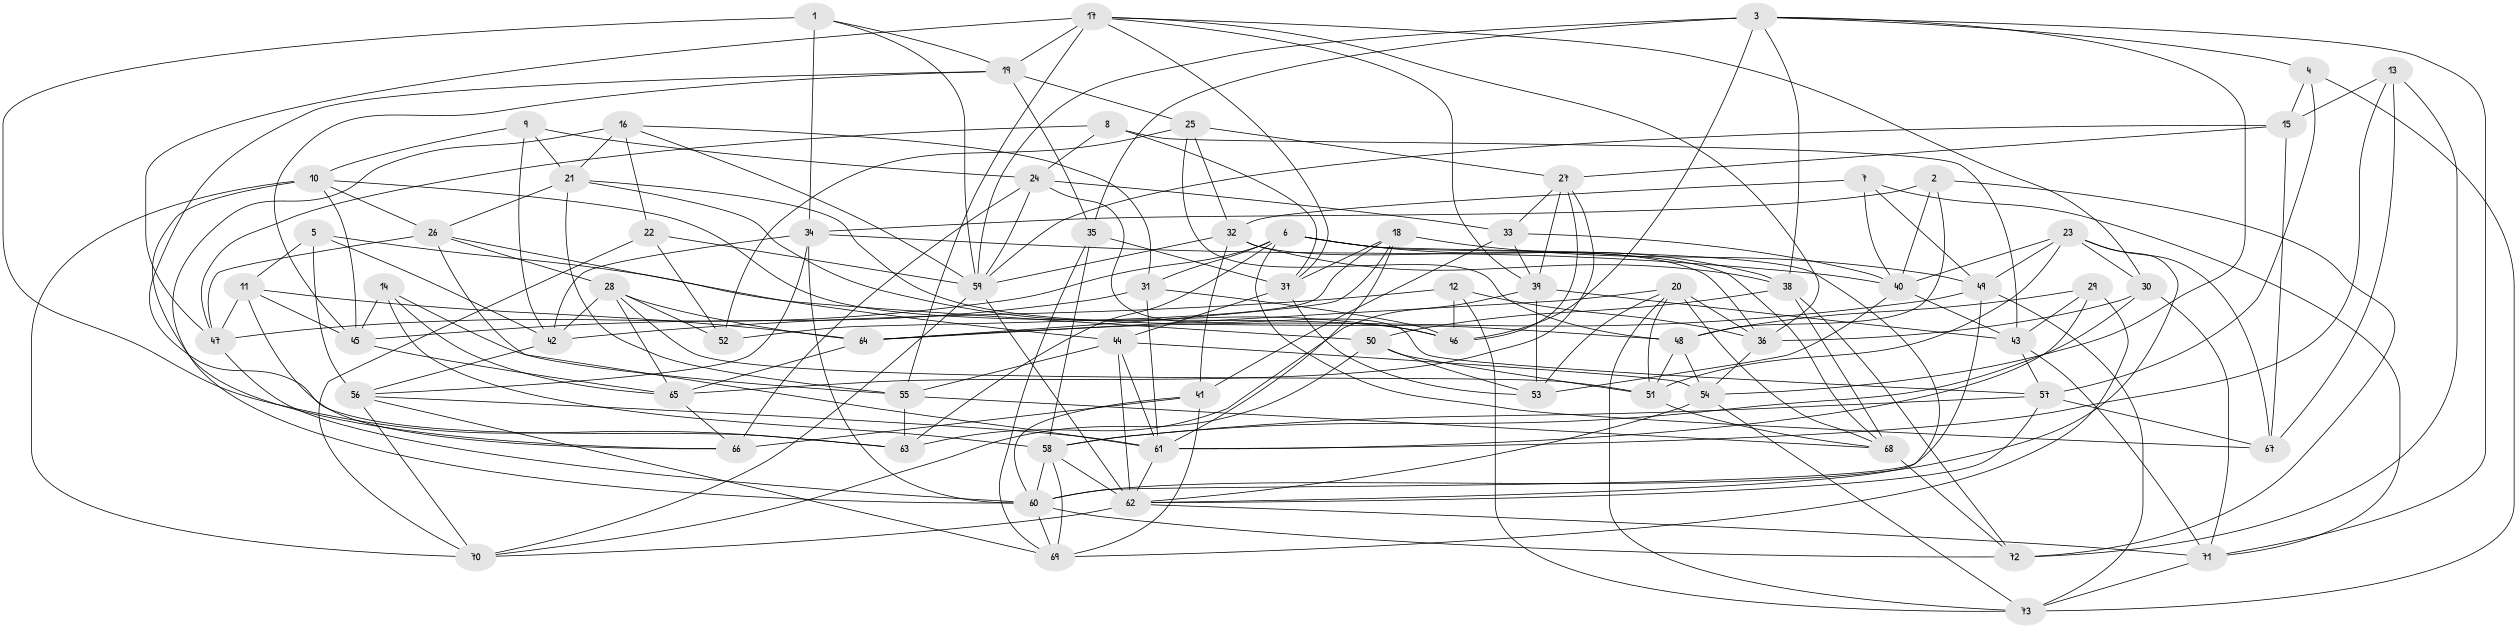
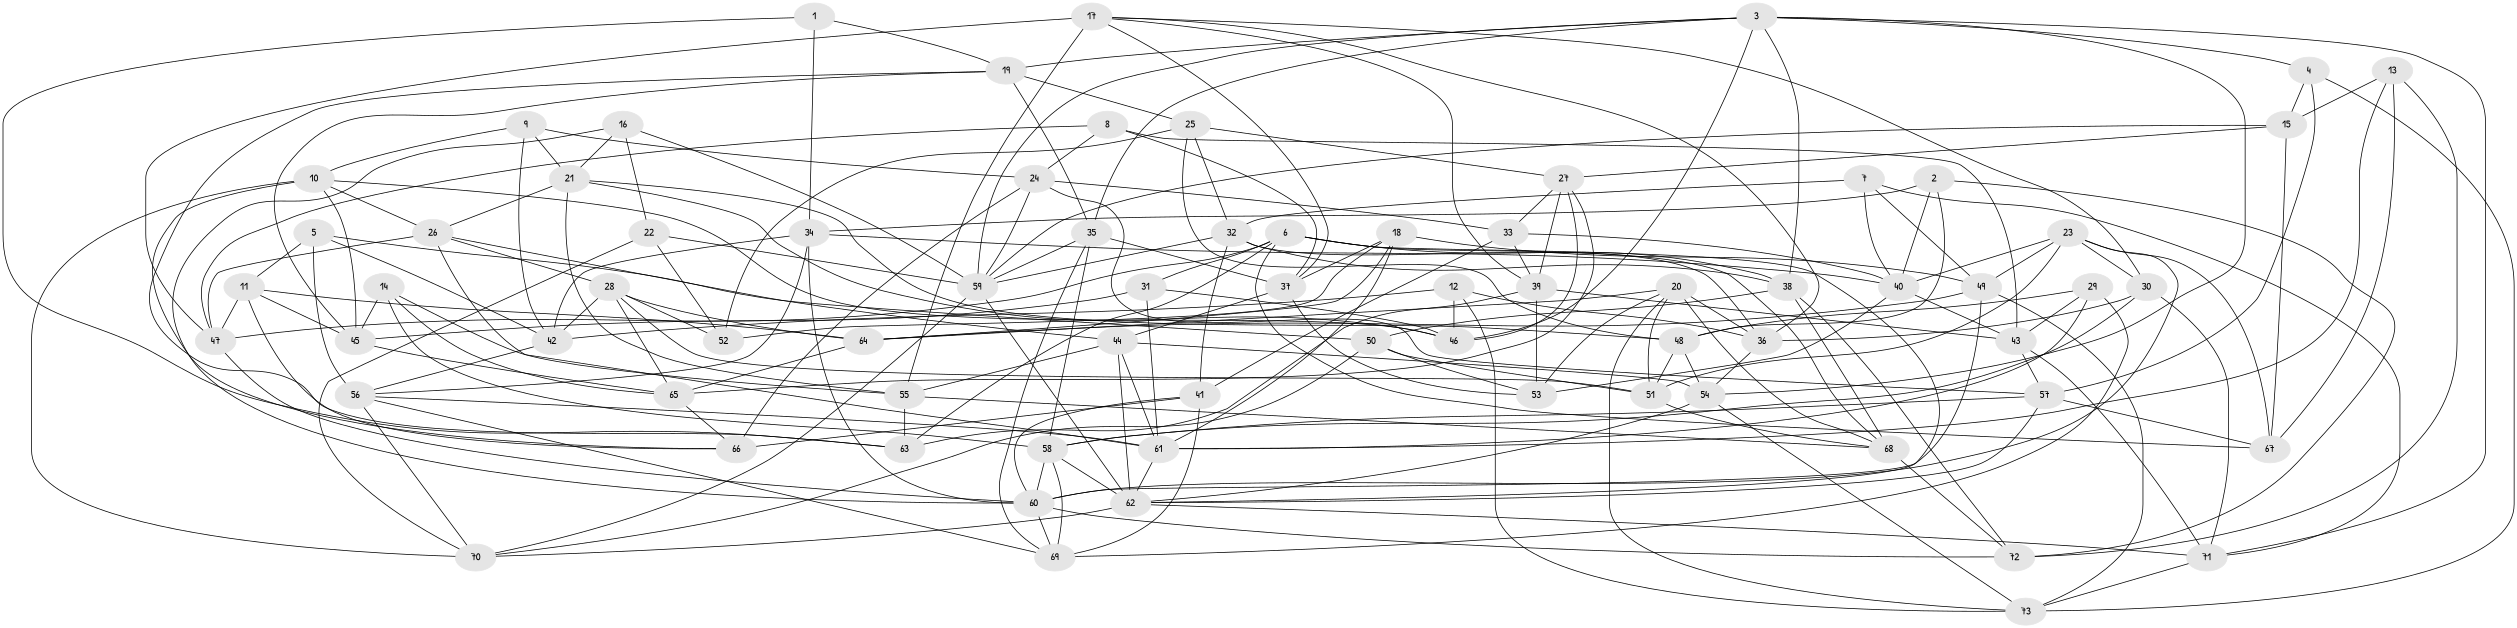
edge "17" -- "19": now "3" -- "19"
edge "1" -- "59": now "35" -- "59"
edge "16" -- "31": removed
